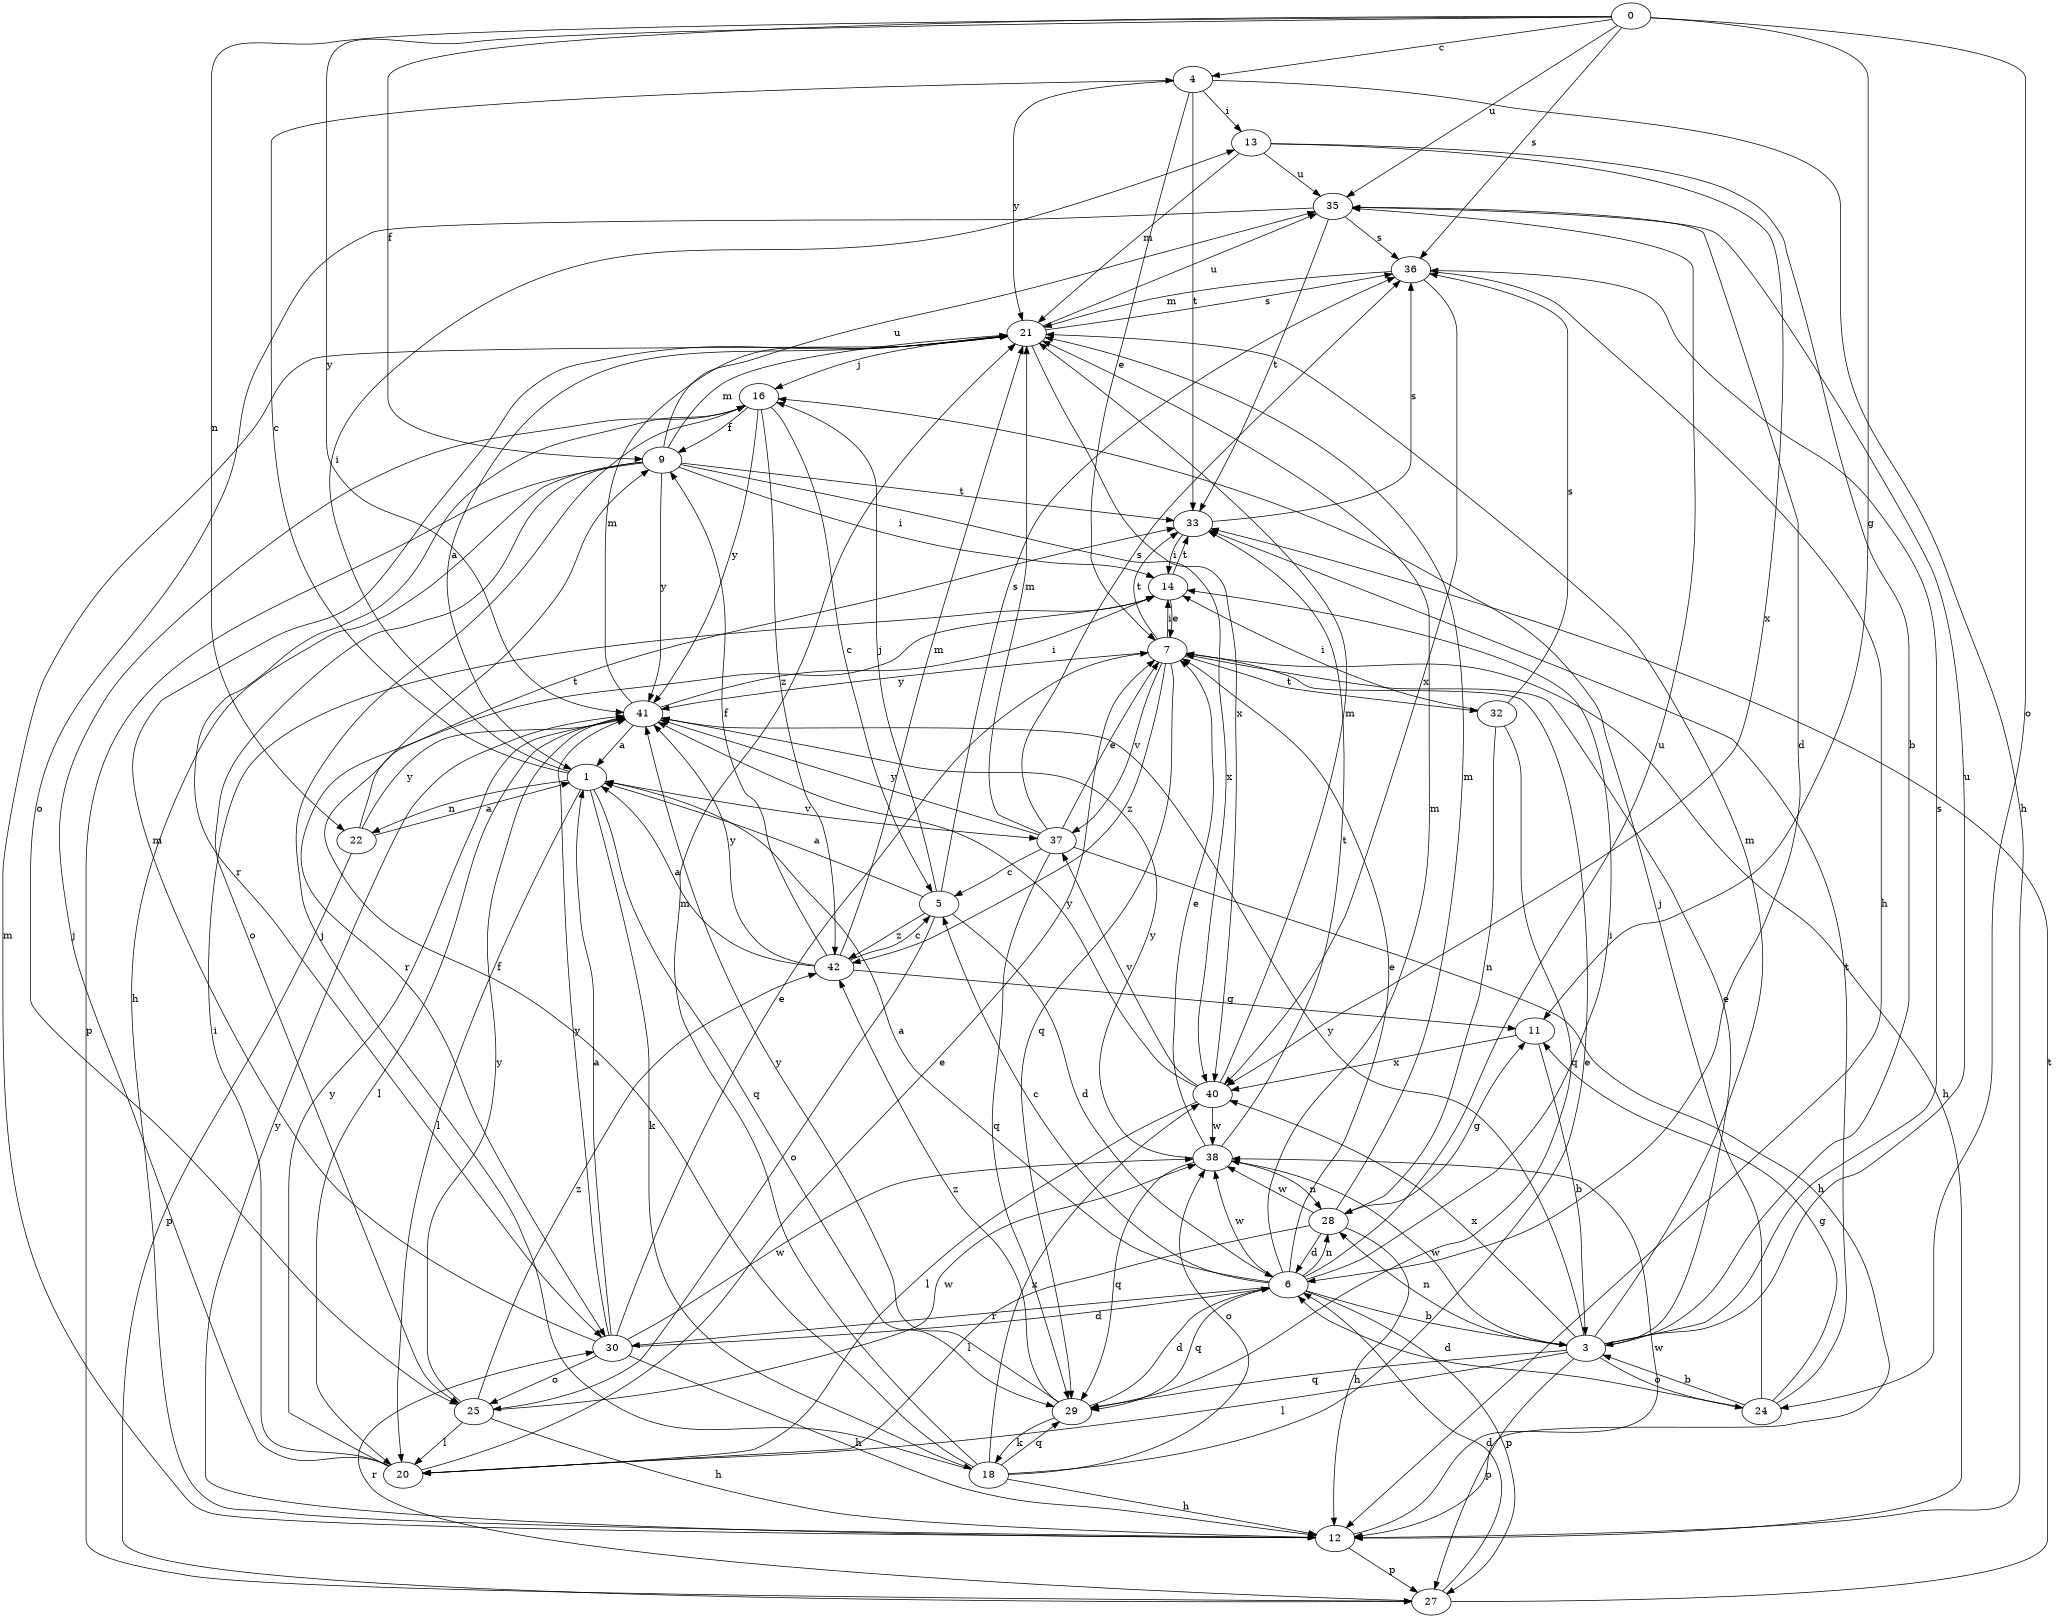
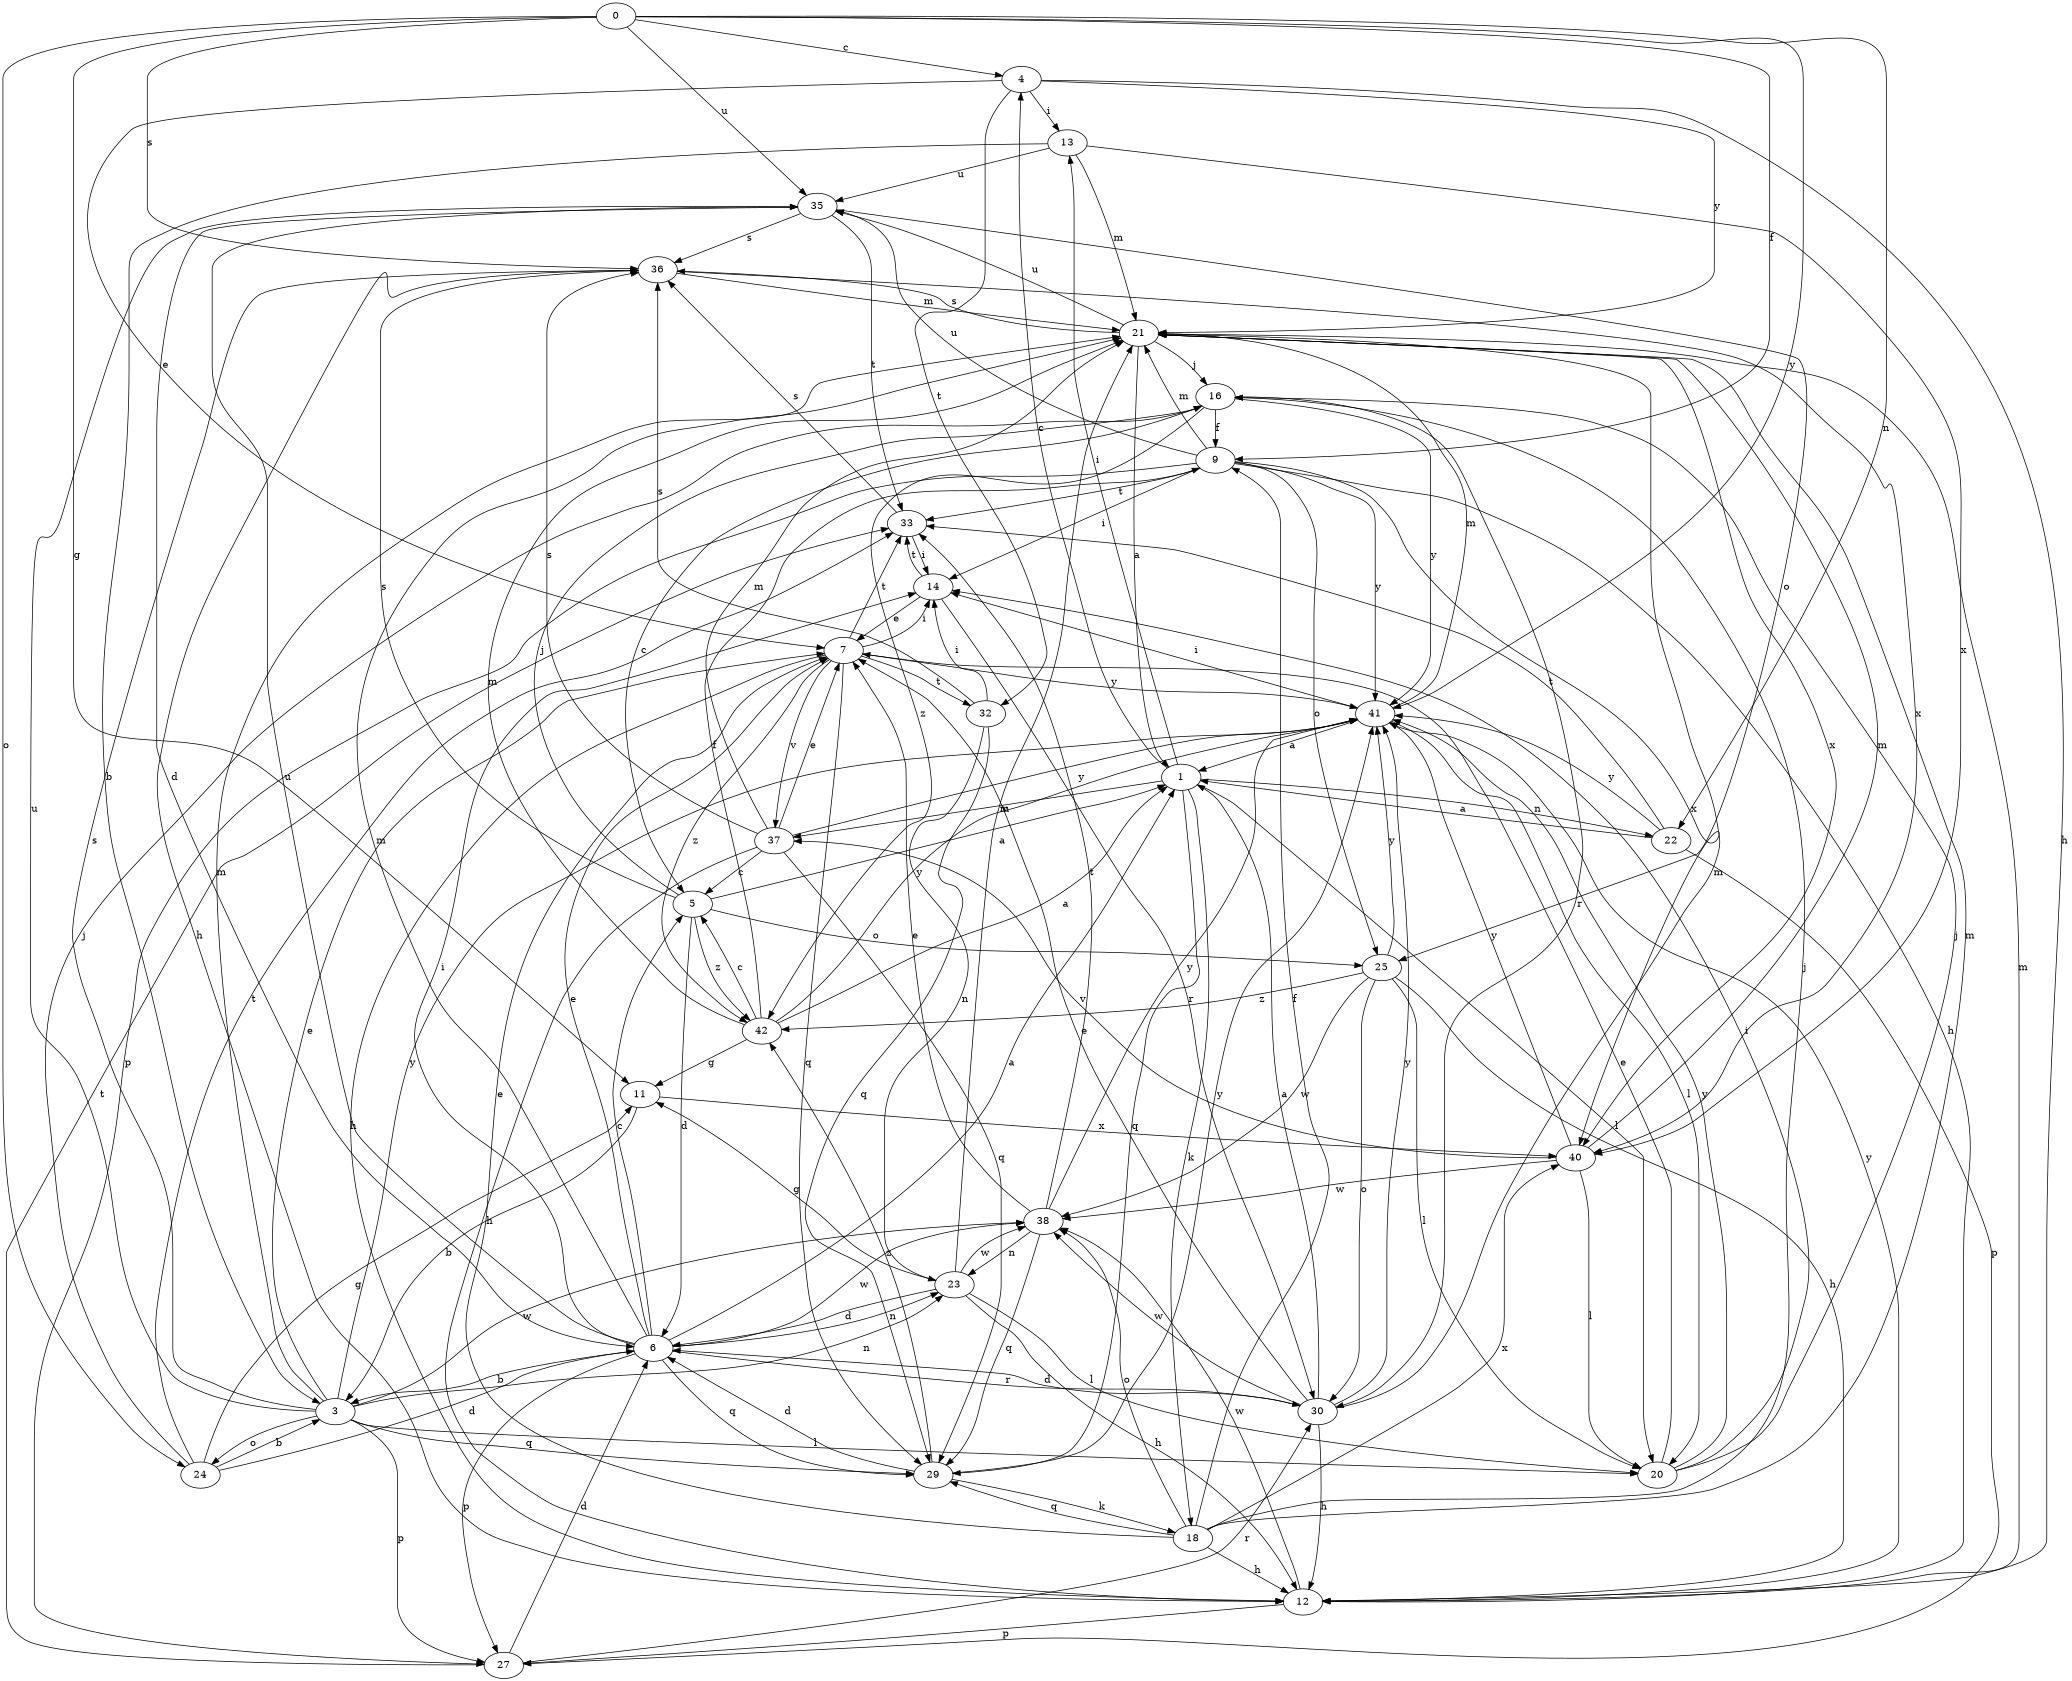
edge "4" -> "33": now "4" -> "32"
edge "3" -> "40": removed, label "x"
node "28": label "28" -> "23"
edge "30" -> "25": reversed
